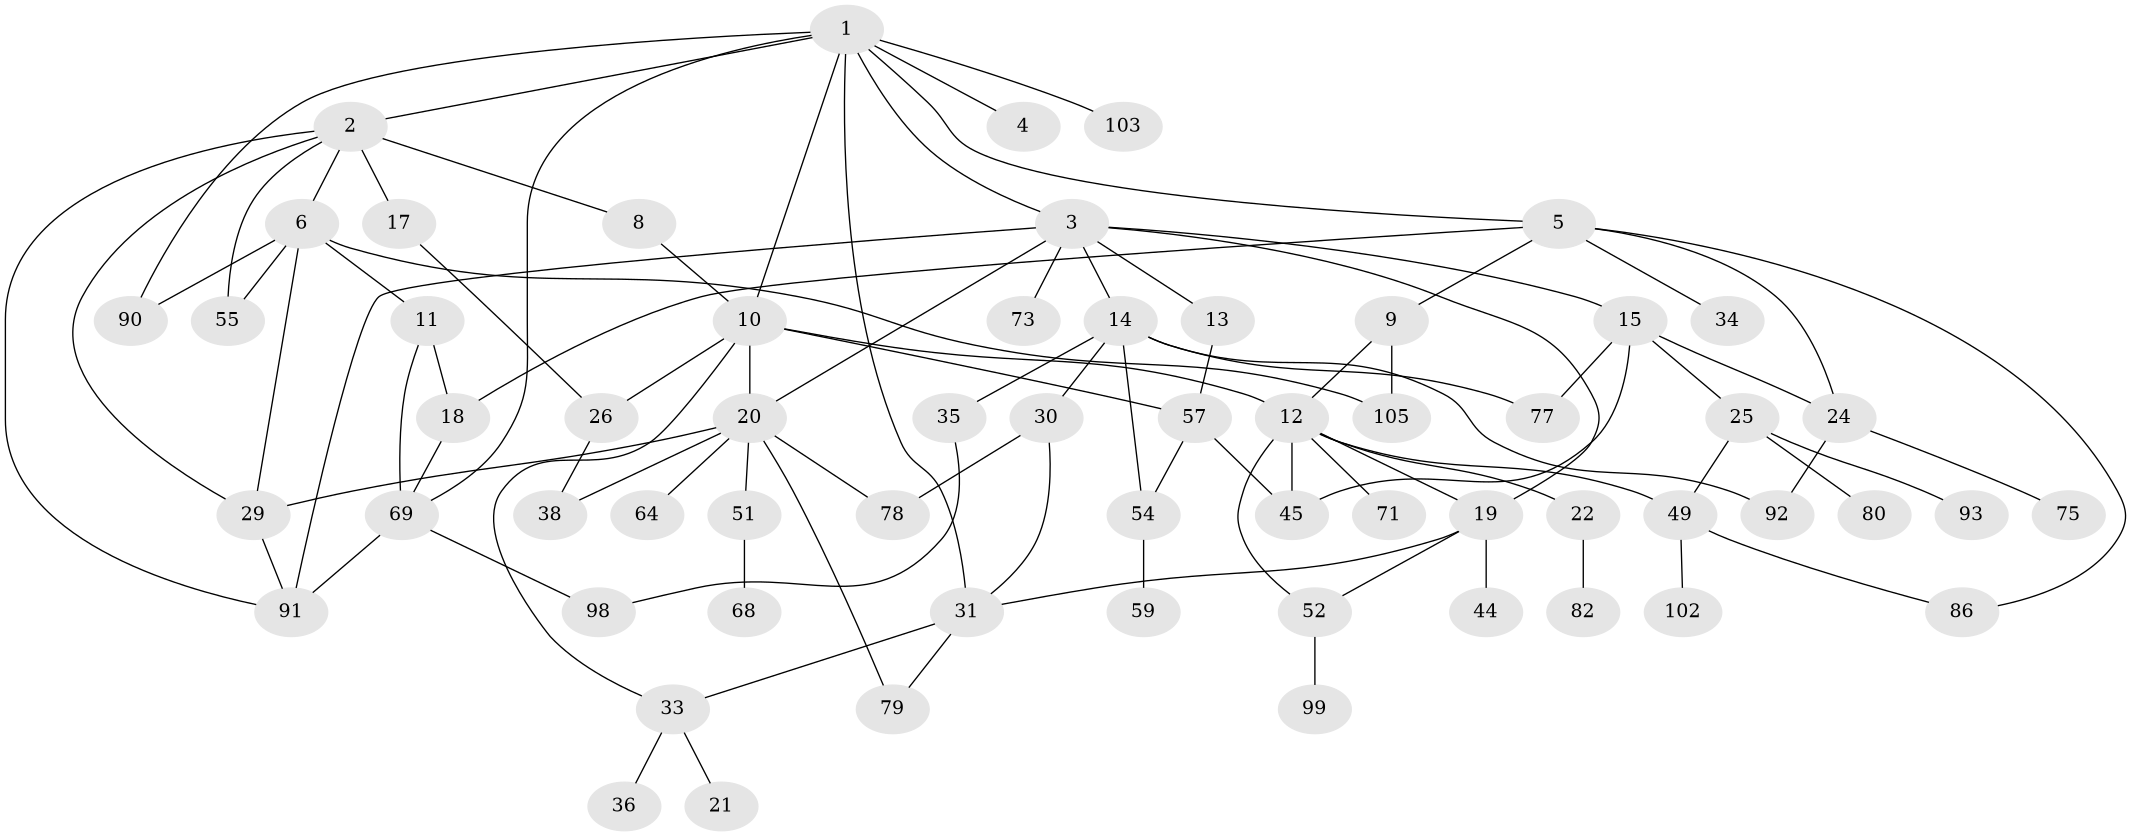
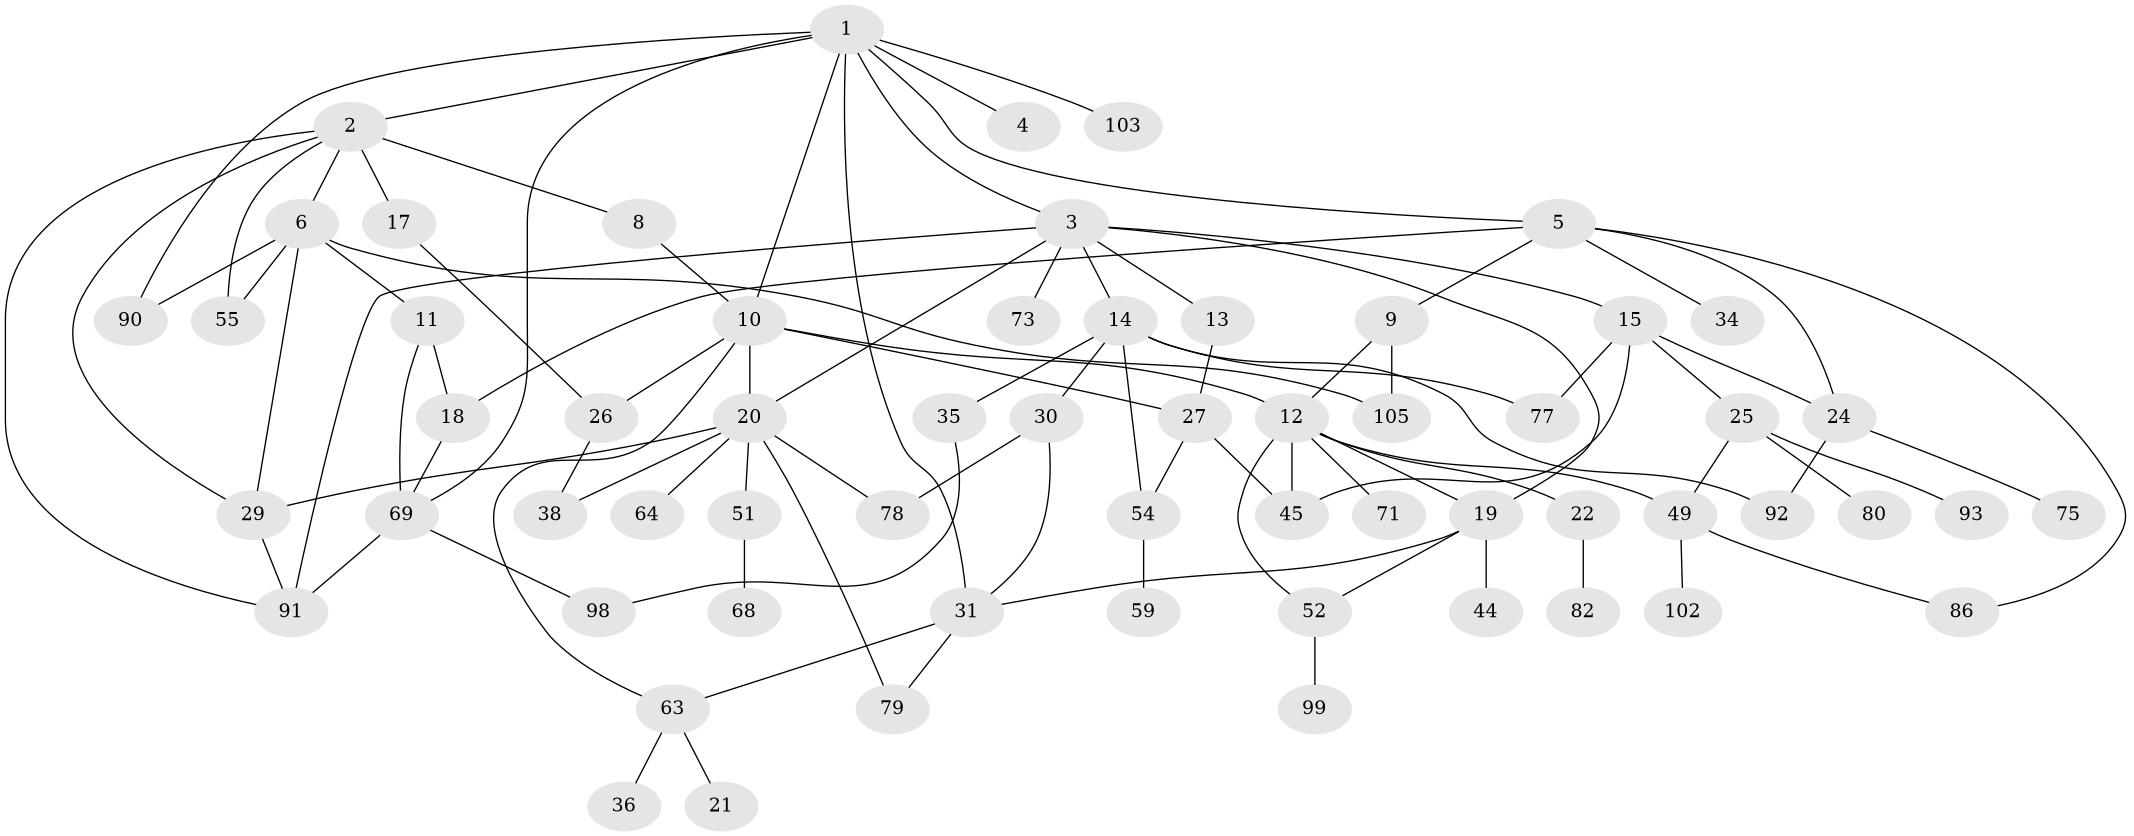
node "57": label "57" -> "27"
node "33": label "33" -> "63"
